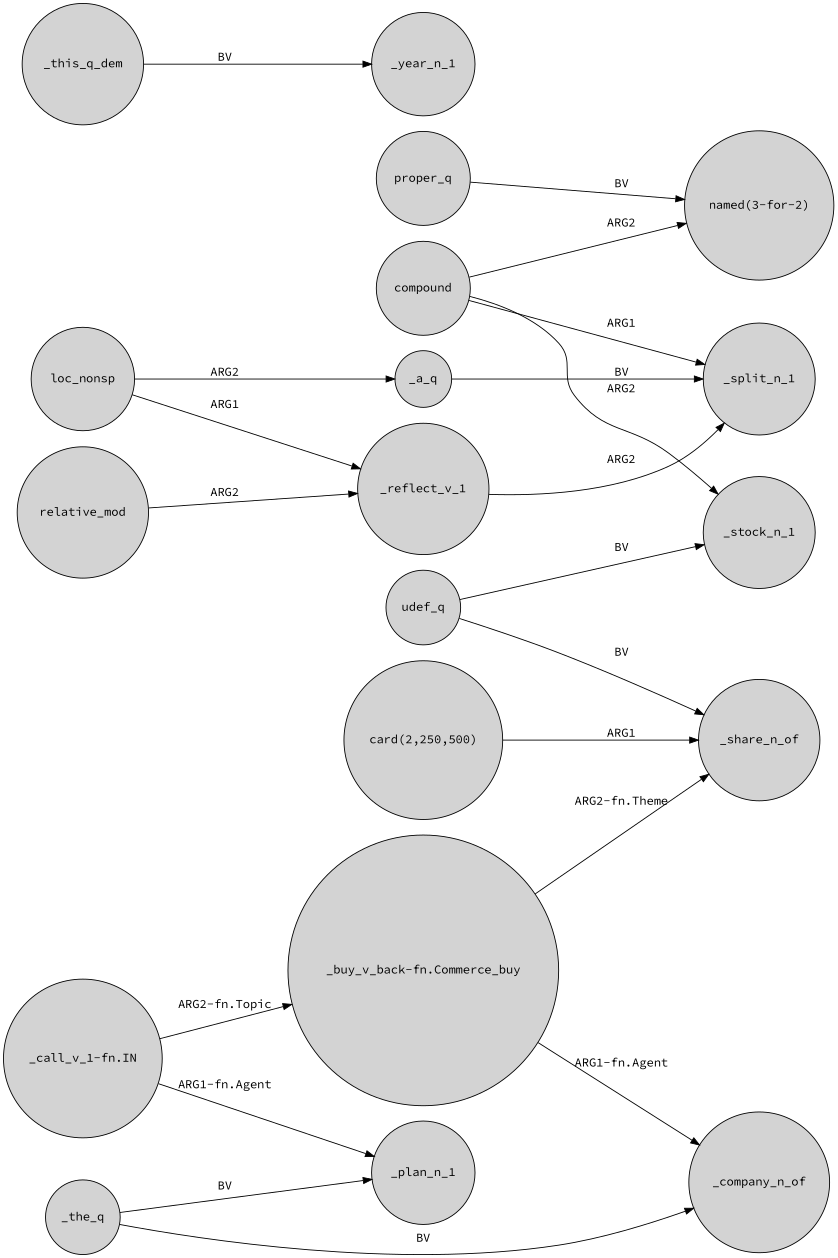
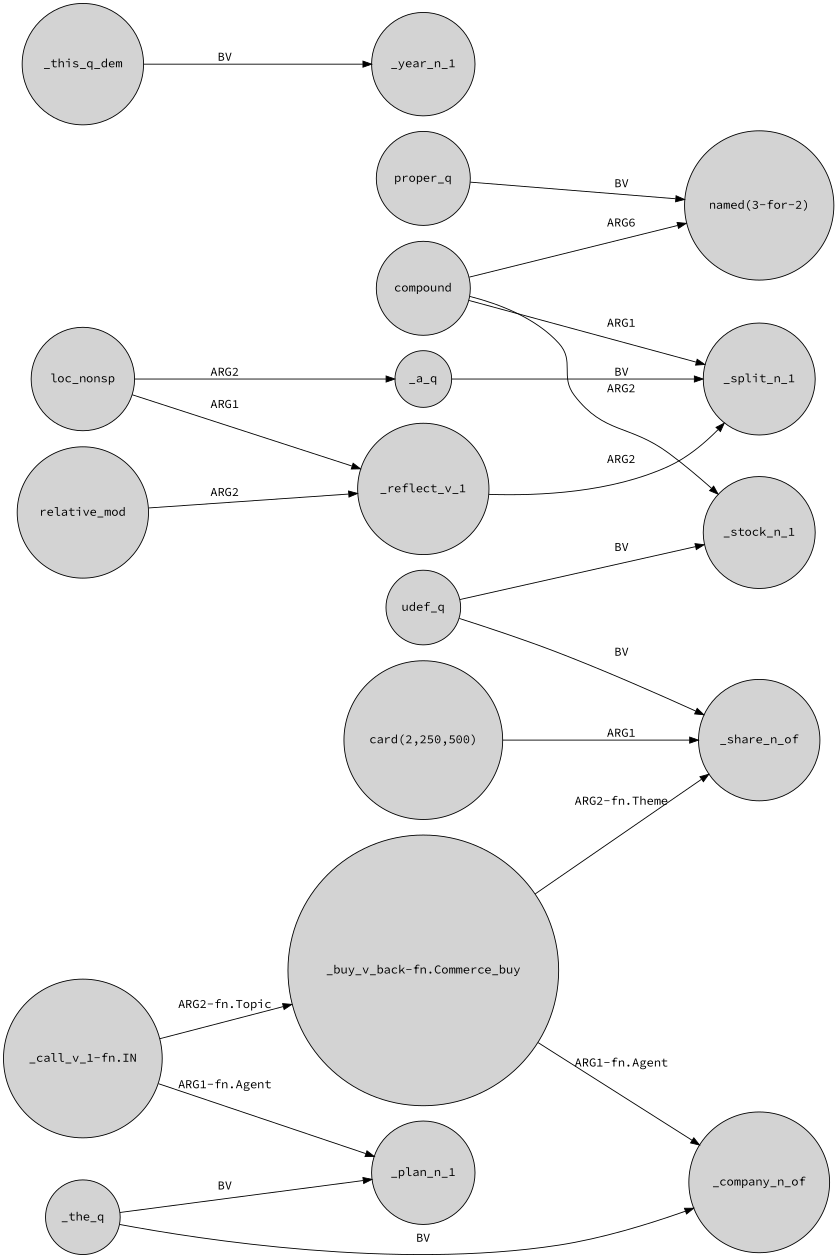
edge "compound" -> "named(3-for-2)": label "ARG2" -> "ARG6"
